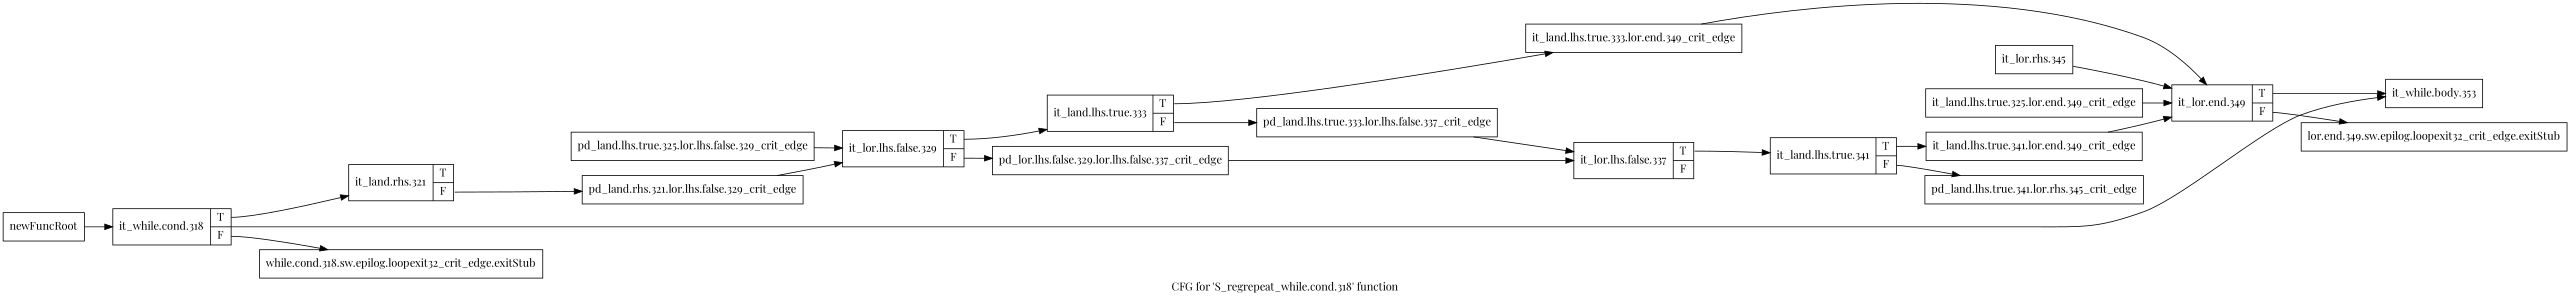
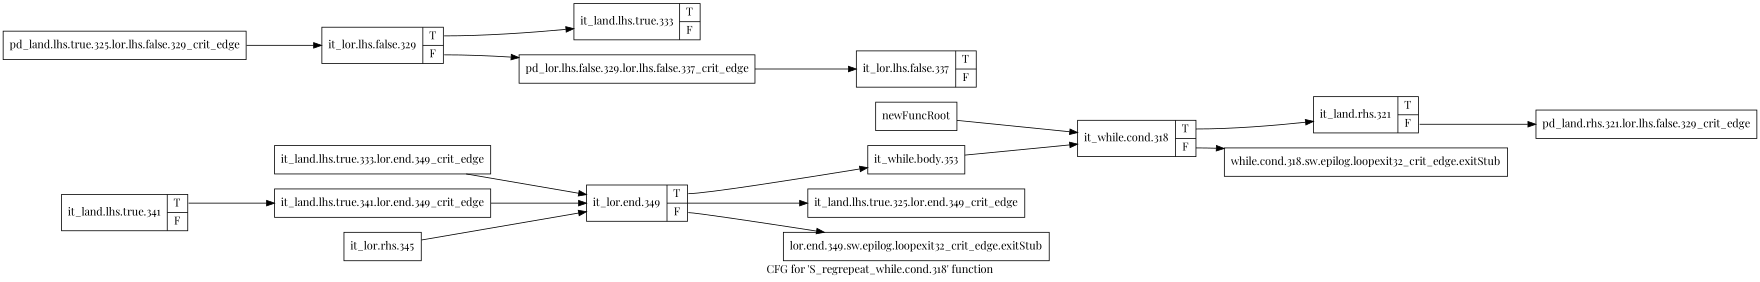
edge "it_land.lhs.true.333" -> "it_land.lhs.true.333.lor.end.349_crit_edge": removed
edge "it_land.lhs.true.325.lor.end.349_crit_edge" -> "it_lor.end.349": reversed
node "pd_land.lhs.true.333.lor.lhs.false.337_crit_edge": removed
edge "it_lor.lhs.false.337" -> "it_land.lhs.true.341": removed
edge "pd_land.rhs.321.lor.lhs.false.329_crit_edge" -> "it_lor.lhs.false.329": removed
node "pd_land.lhs.true.341.lor.rhs.345_crit_edge": removed
edge "it_while.cond.318" -> "it_while.body.353": reversed
